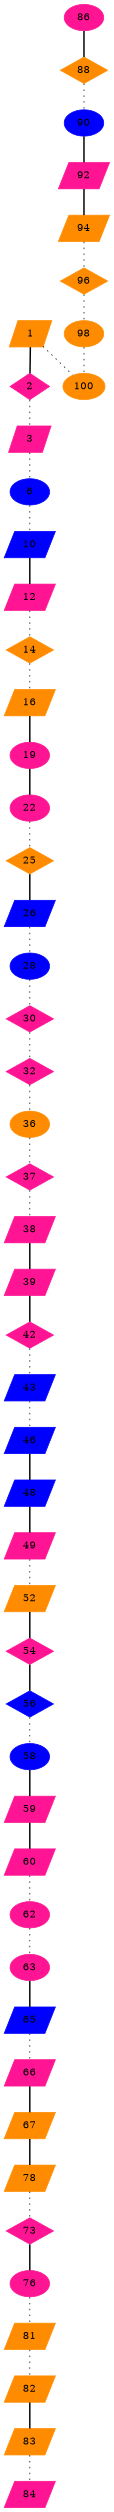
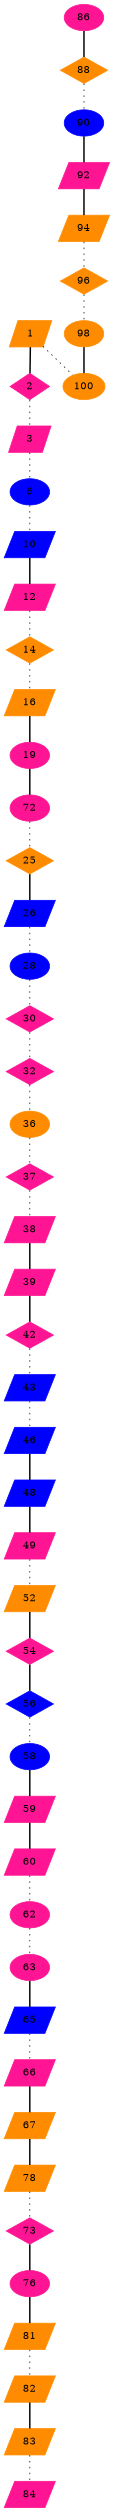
edge "98" -- "100": style dotted -> bold
node "22": label "22" -> "72"
edge "76" -- "81": style dotted -> bold
